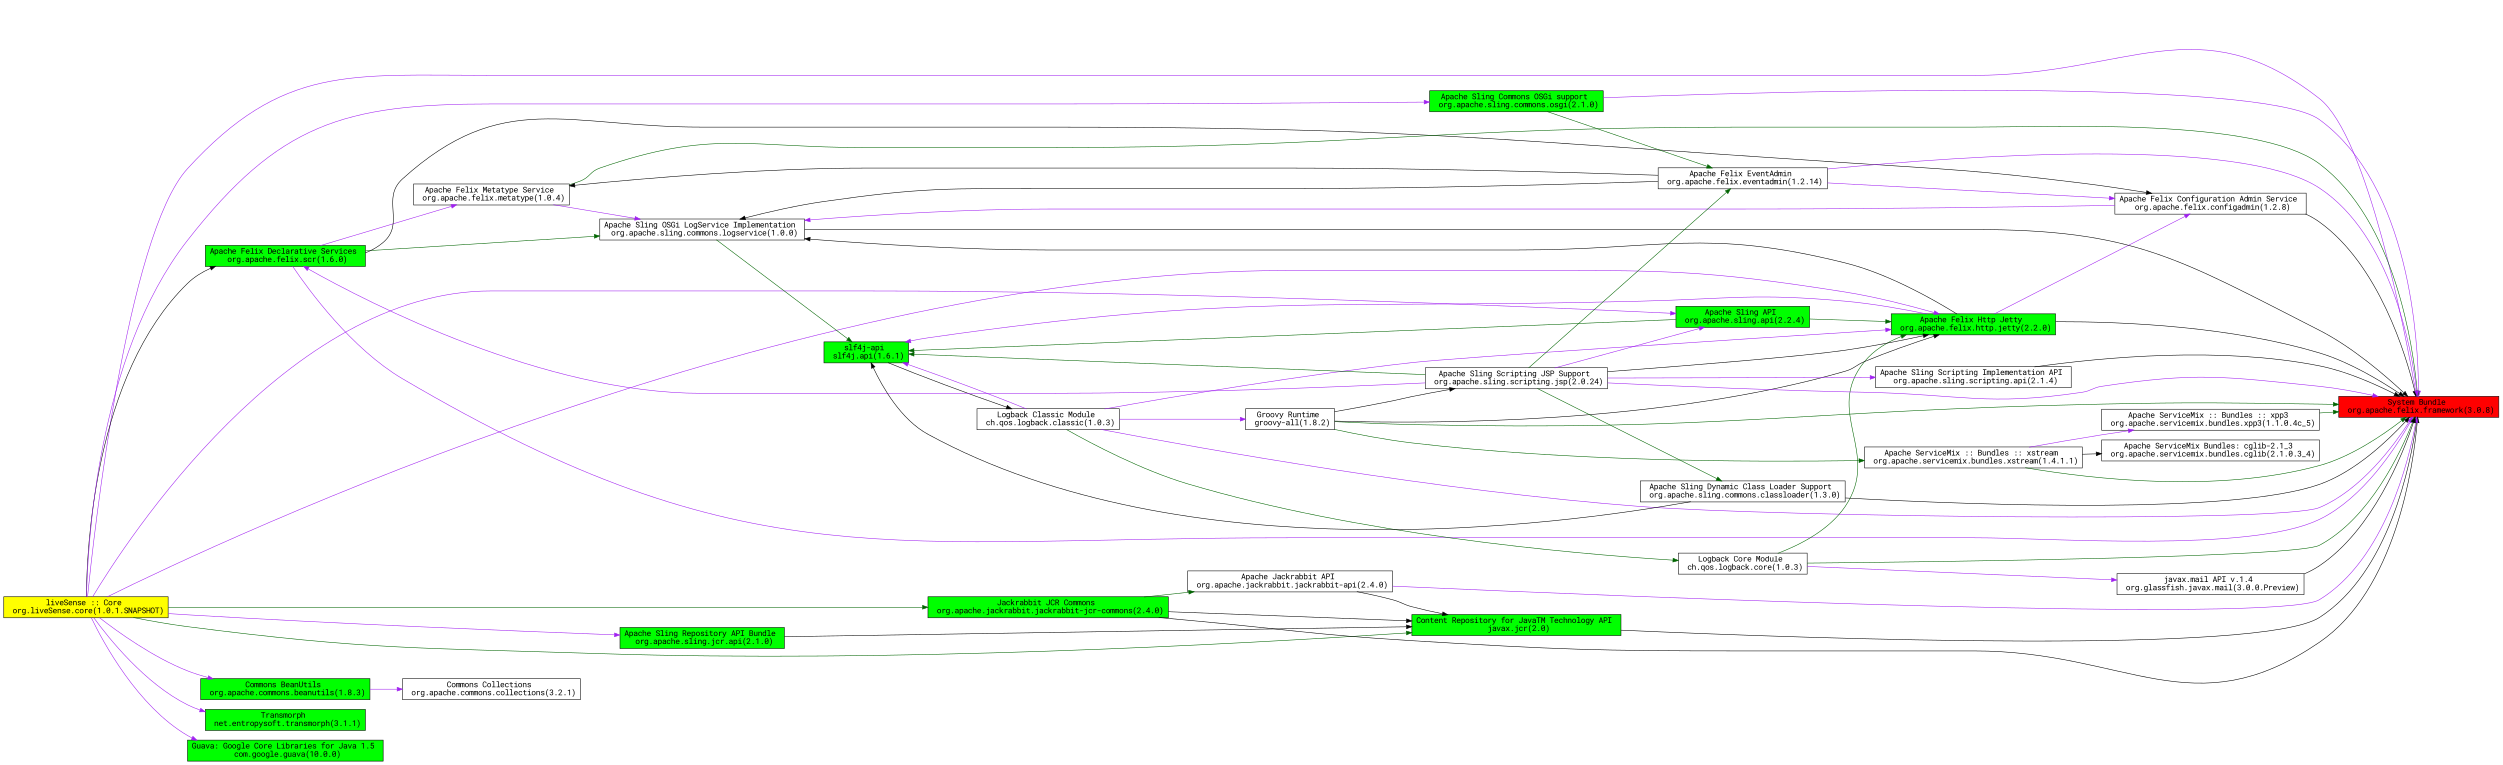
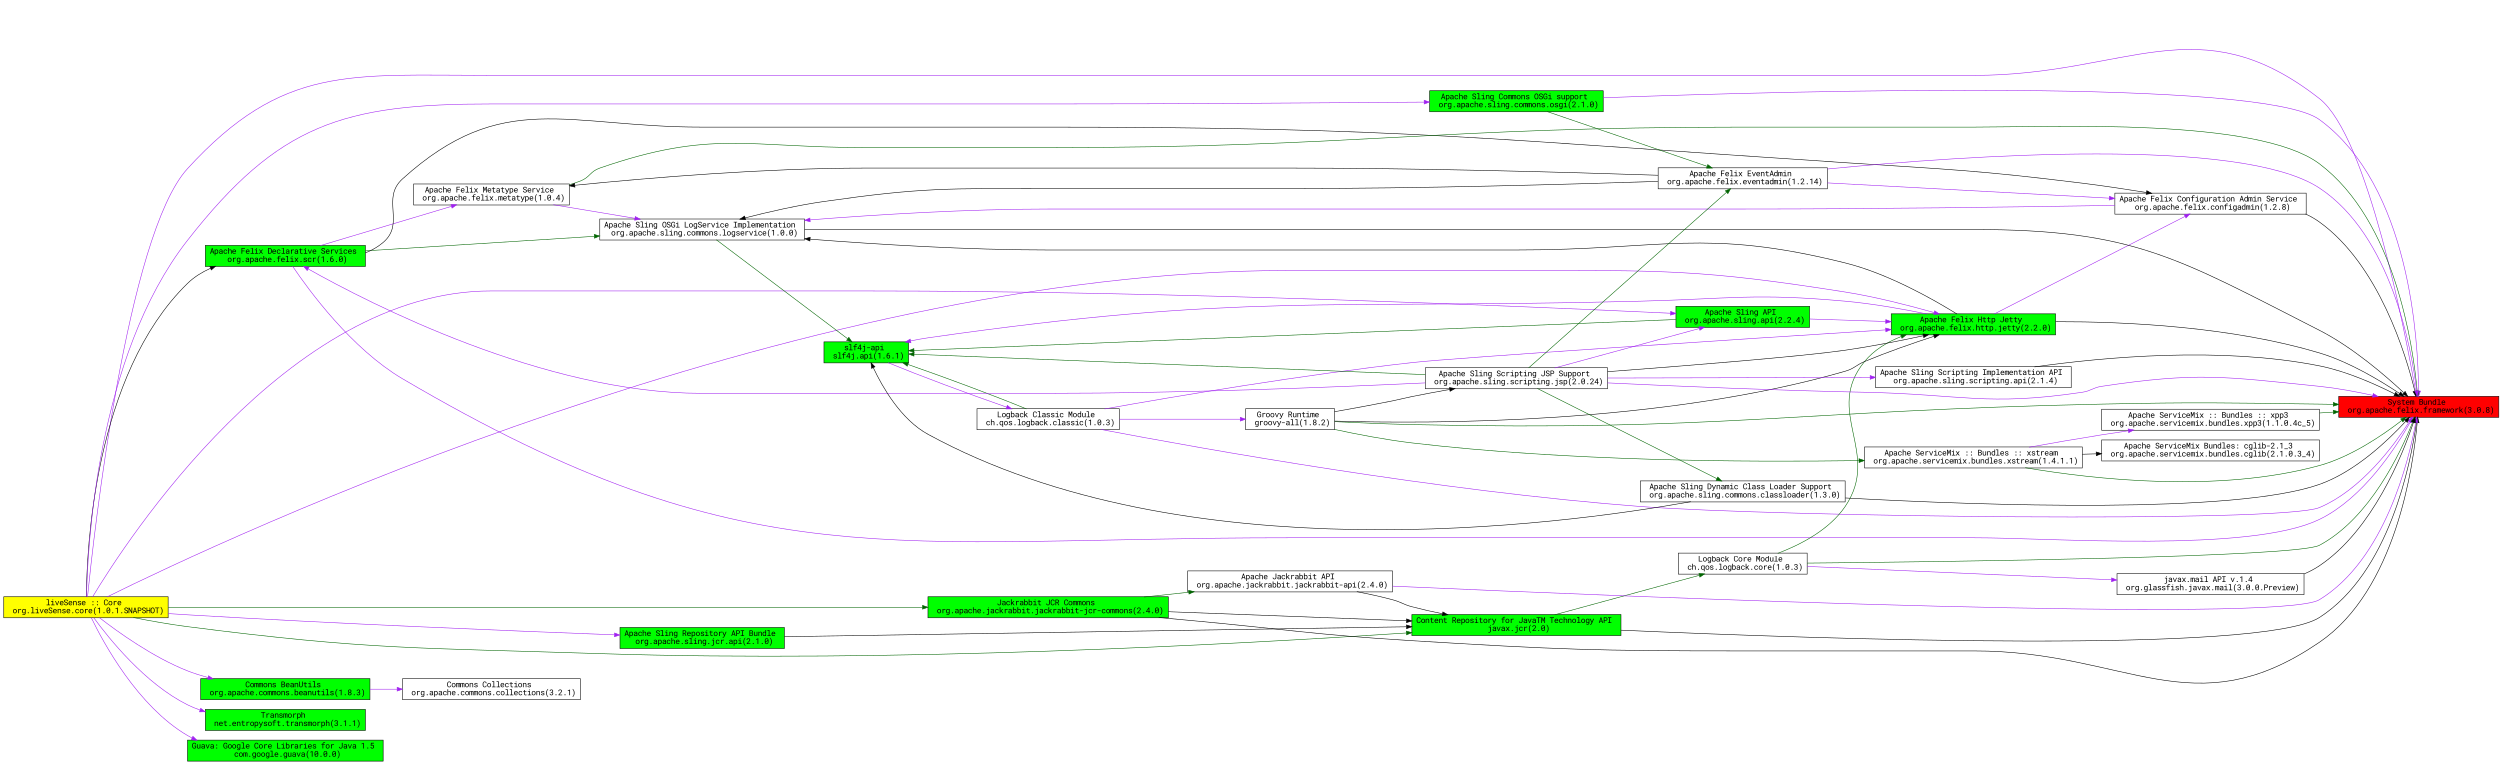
edge "Apache Sling API org.apache.sling.api(2.2.4)" -> "Apache Felix Http Jetty org.apache.felix.http.jetty(2.2.0)": color darkgreen -> purple
edge "slf4j-api slf4j.api(1.6.1)" -> "Logback Classic Module ch.qos.logback.classic(1.0.3)": color black -> purple
edge "Logback Classic Module ch.qos.logback.classic(1.0.3)" -> "slf4j-api slf4j.api(1.6.1)": color purple -> darkgreen
edge "Logback Classic Module ch.qos.logback.classic(1.0.3)" -> "Logback Core Module ch.qos.logback.core(1.0.3)": now "Content Repository for JavaTM Technology API javax.jcr(2.0)" -> "Logback Core Module ch.qos.logback.core(1.0.3)"
